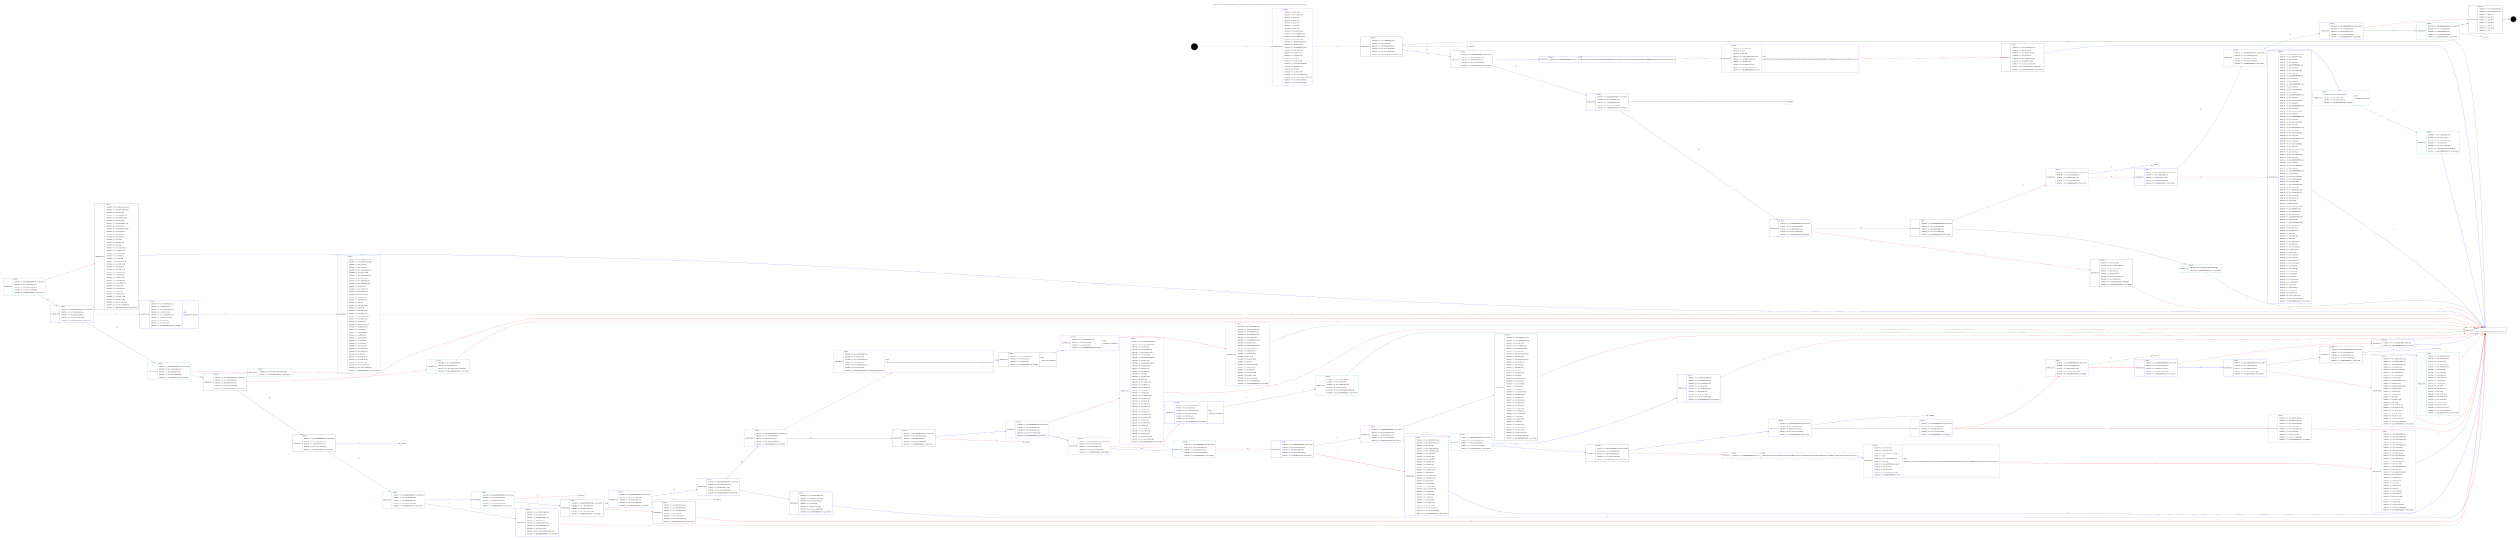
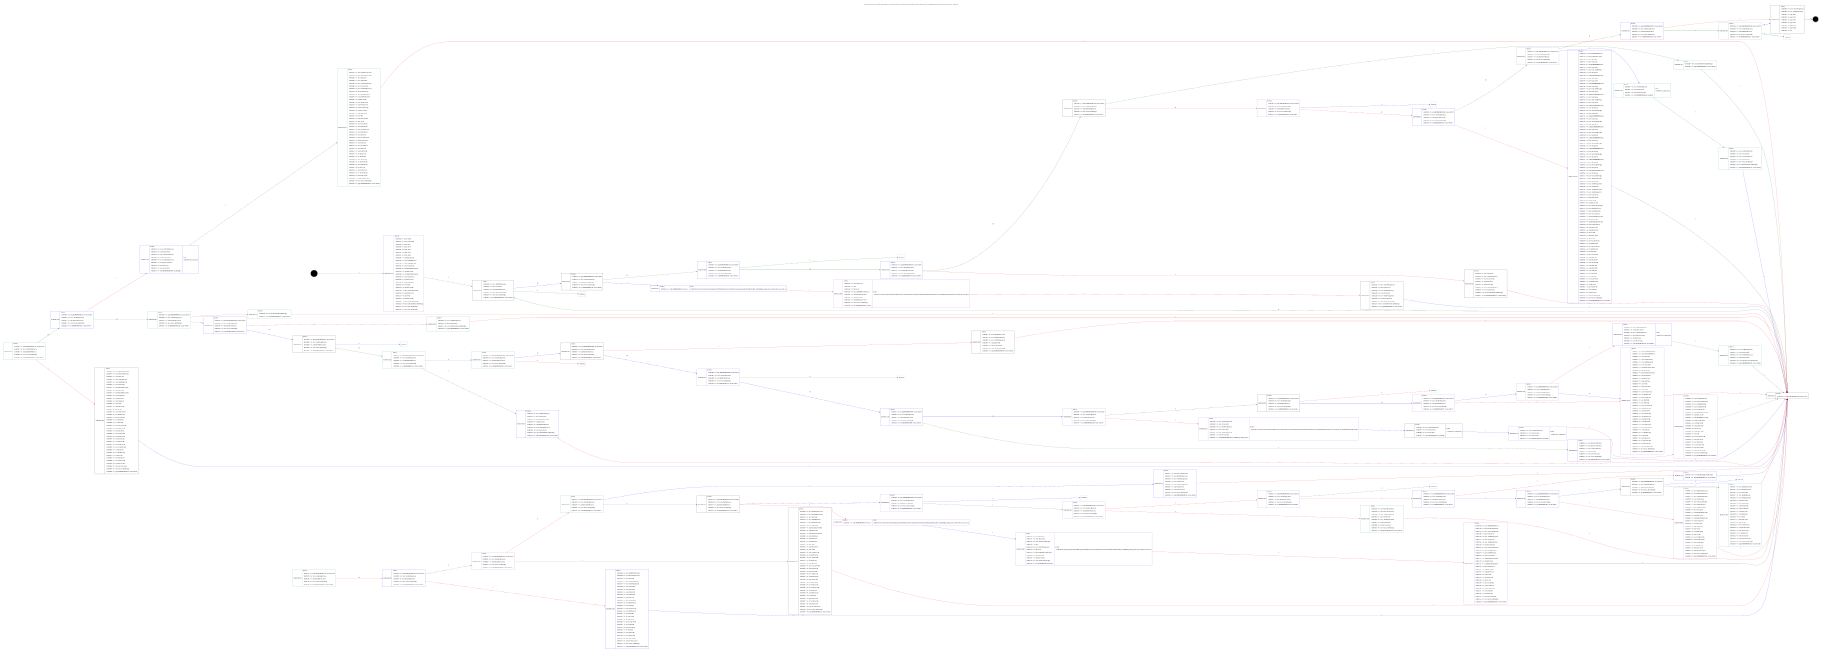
edge "0x40155c [28]" -> "0x401578 [28]": now "0x40155c [28]" -> "0x401b77 [147]"
